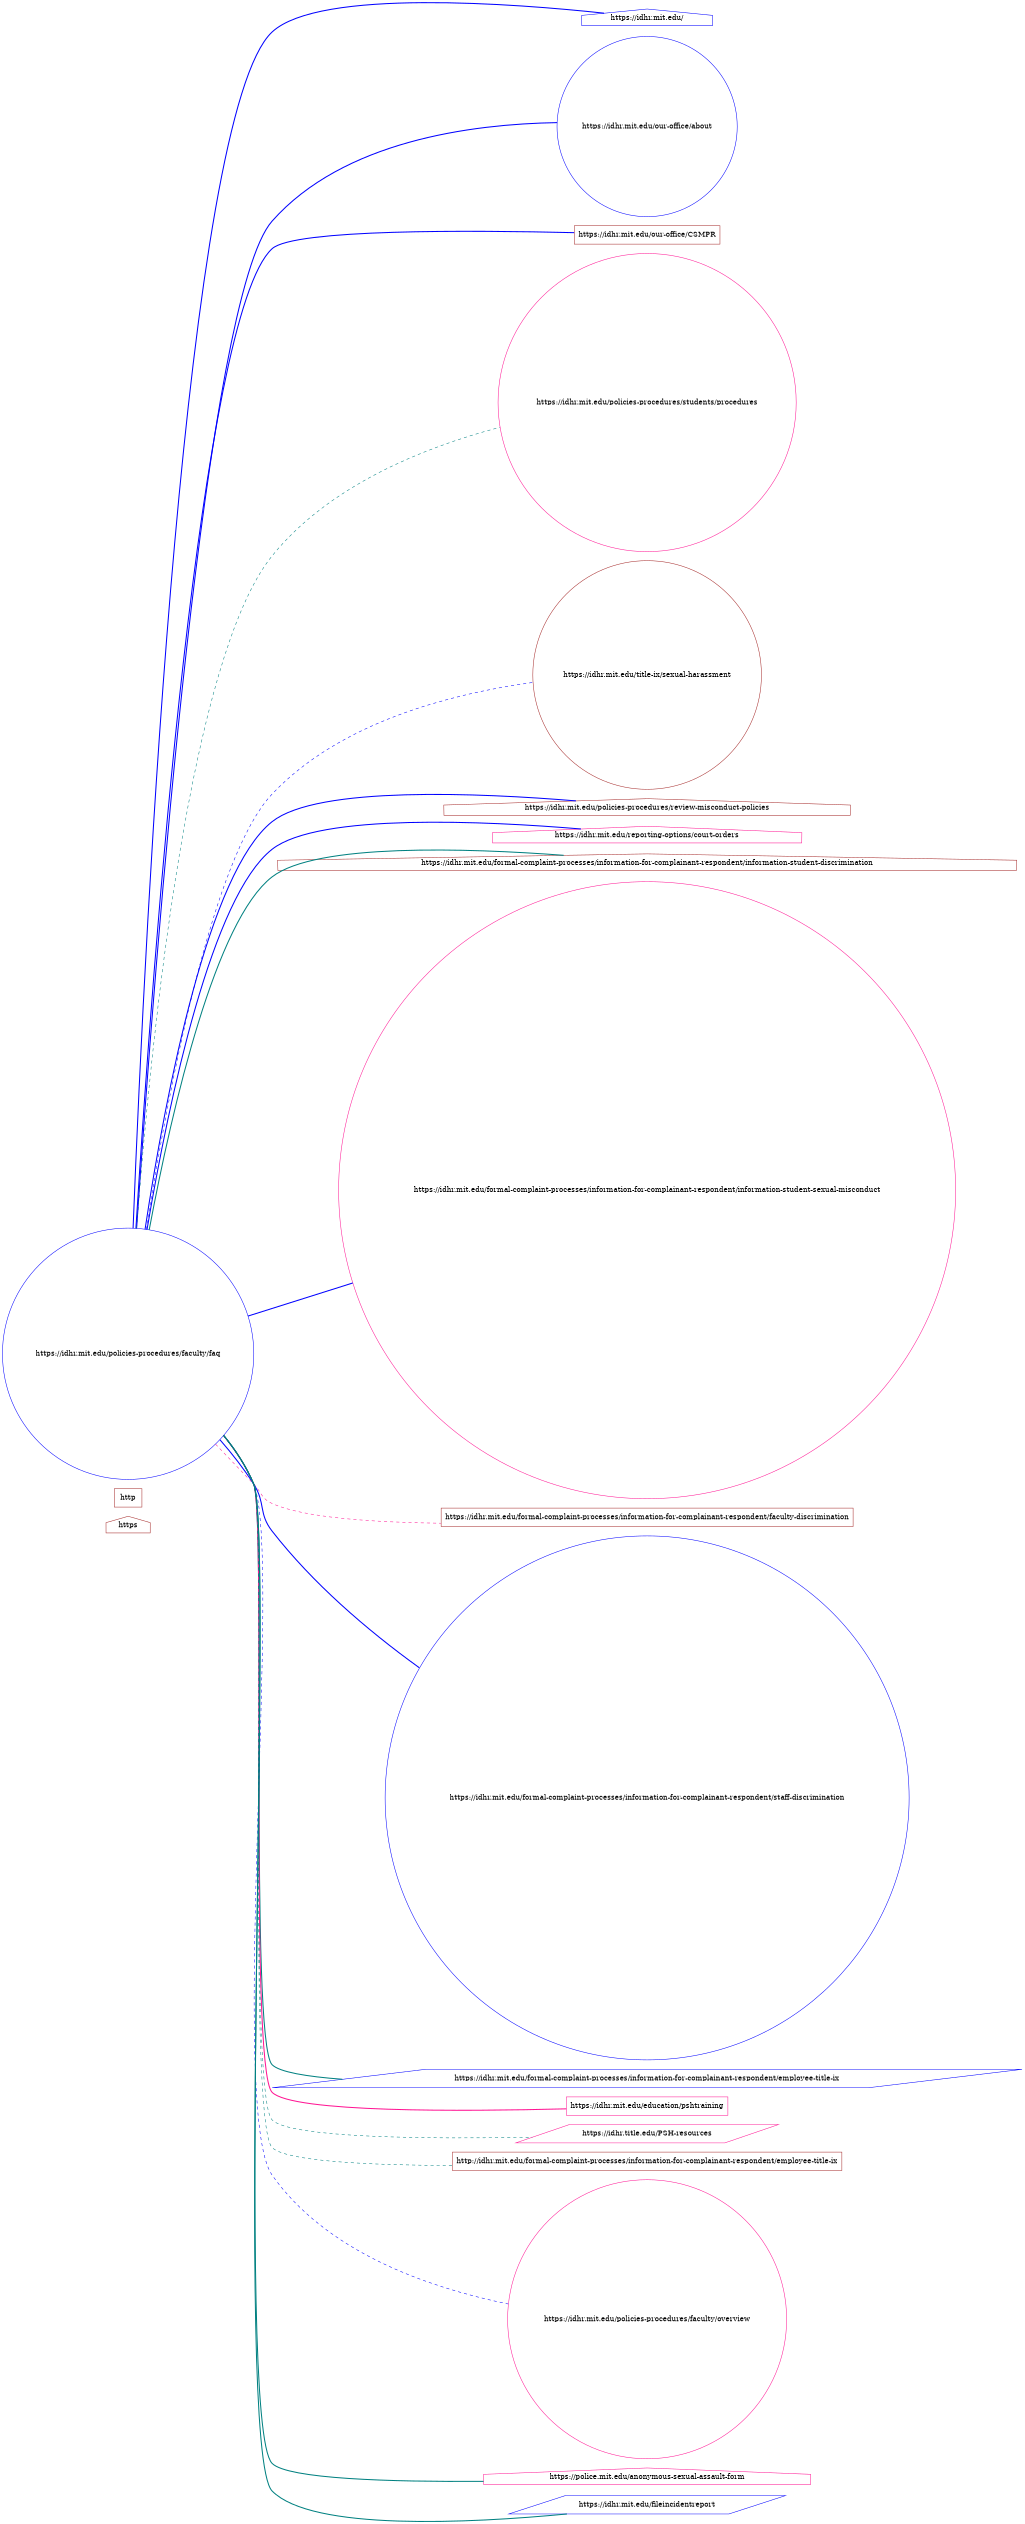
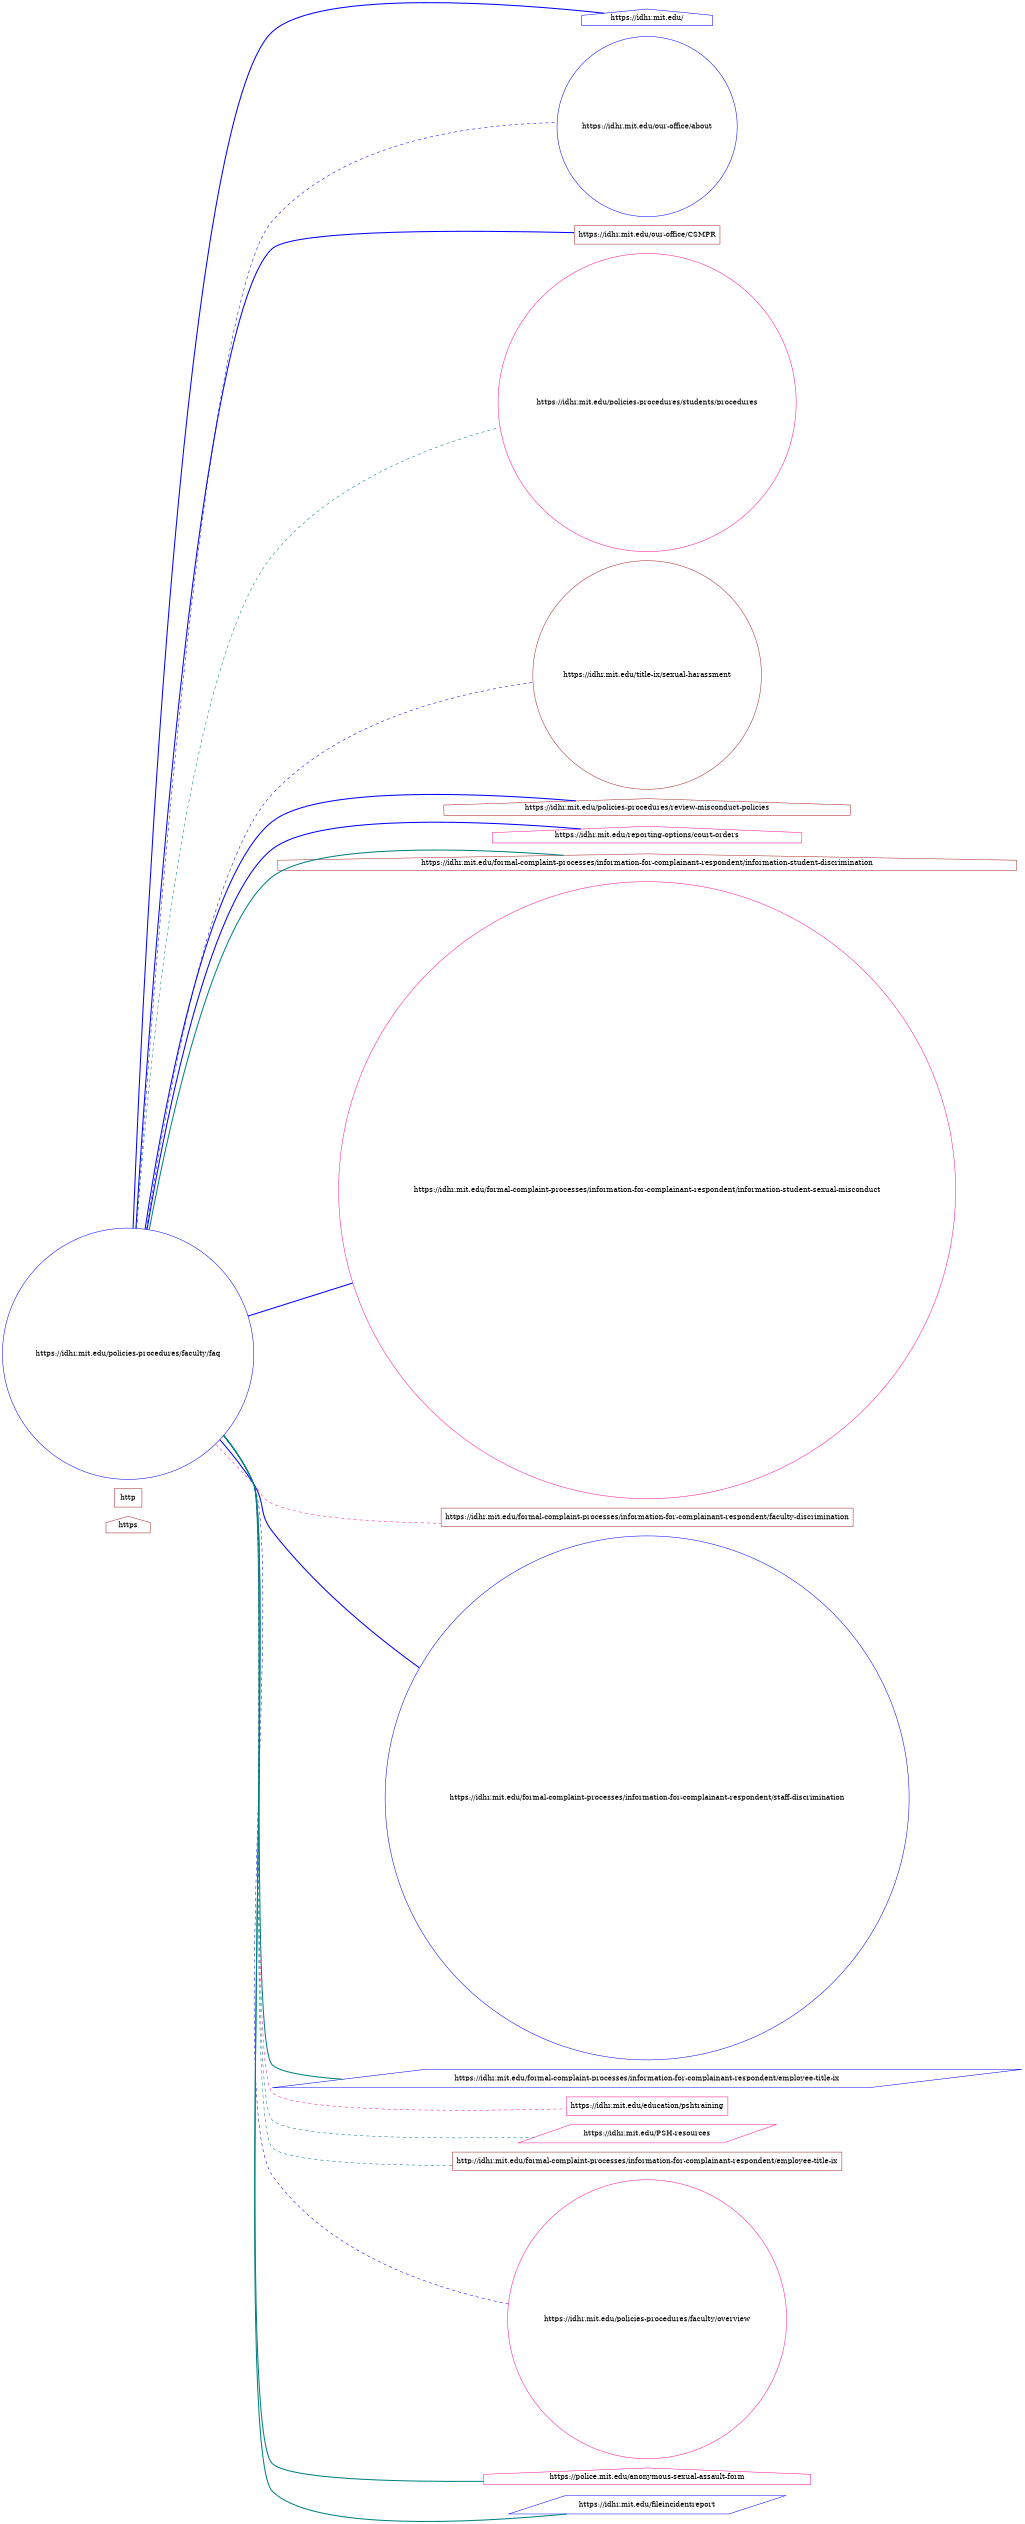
edge "https://idhr.mit.edu/our-office/about" -- "https://idhr.mit.edu/policies-procedures/faculty/faq": style bold -> dashed
edge "https://idhr.mit.edu/policies-procedures/faculty/faq" -- "https://idhr.mit.edu/education/pshtraining": style bold -> dashed
node "https://idhr.title.edu/PSH-resources": label "https://idhr.title.edu/PSH-resources" -> "https://idhr.mit.edu/PSH-resources"
